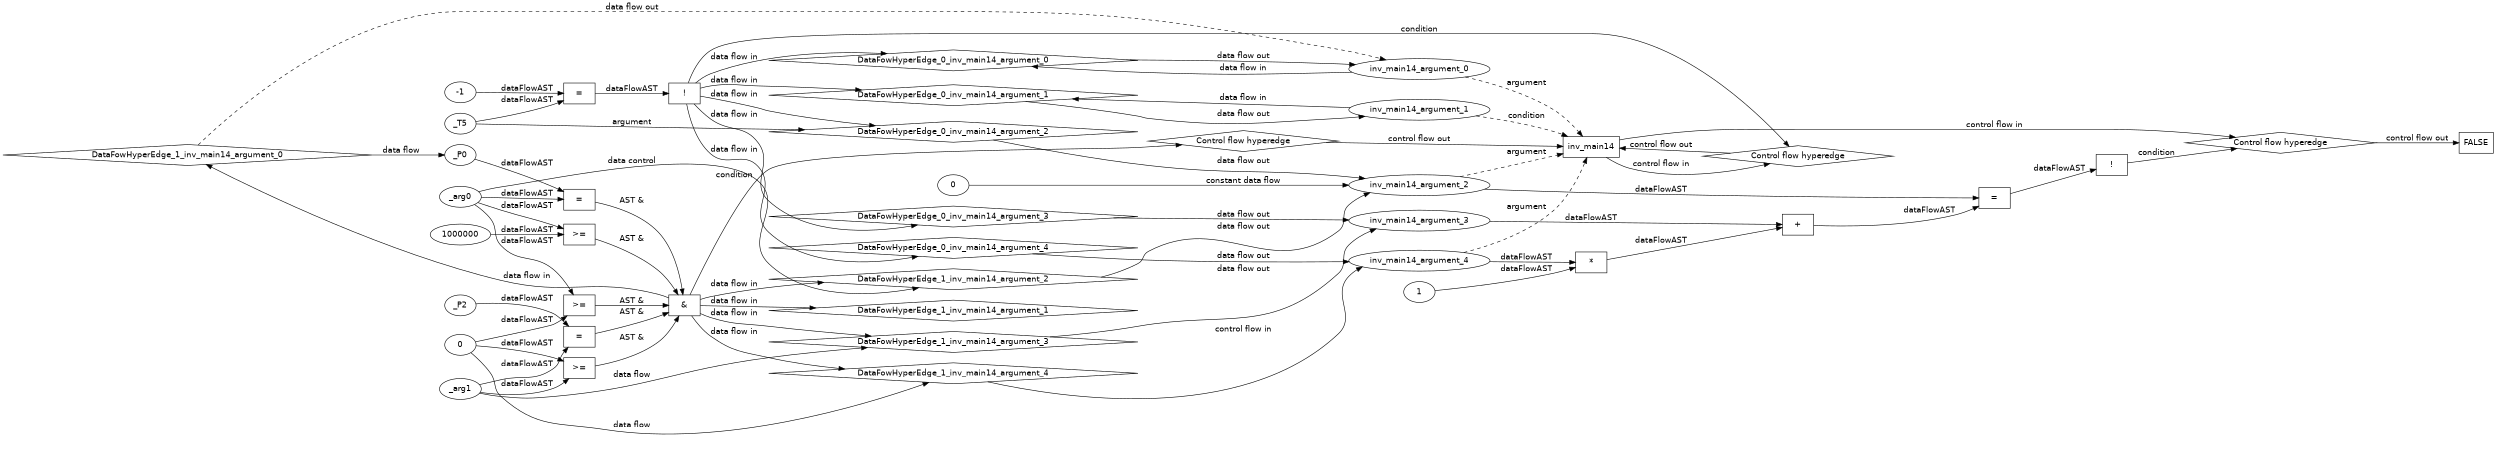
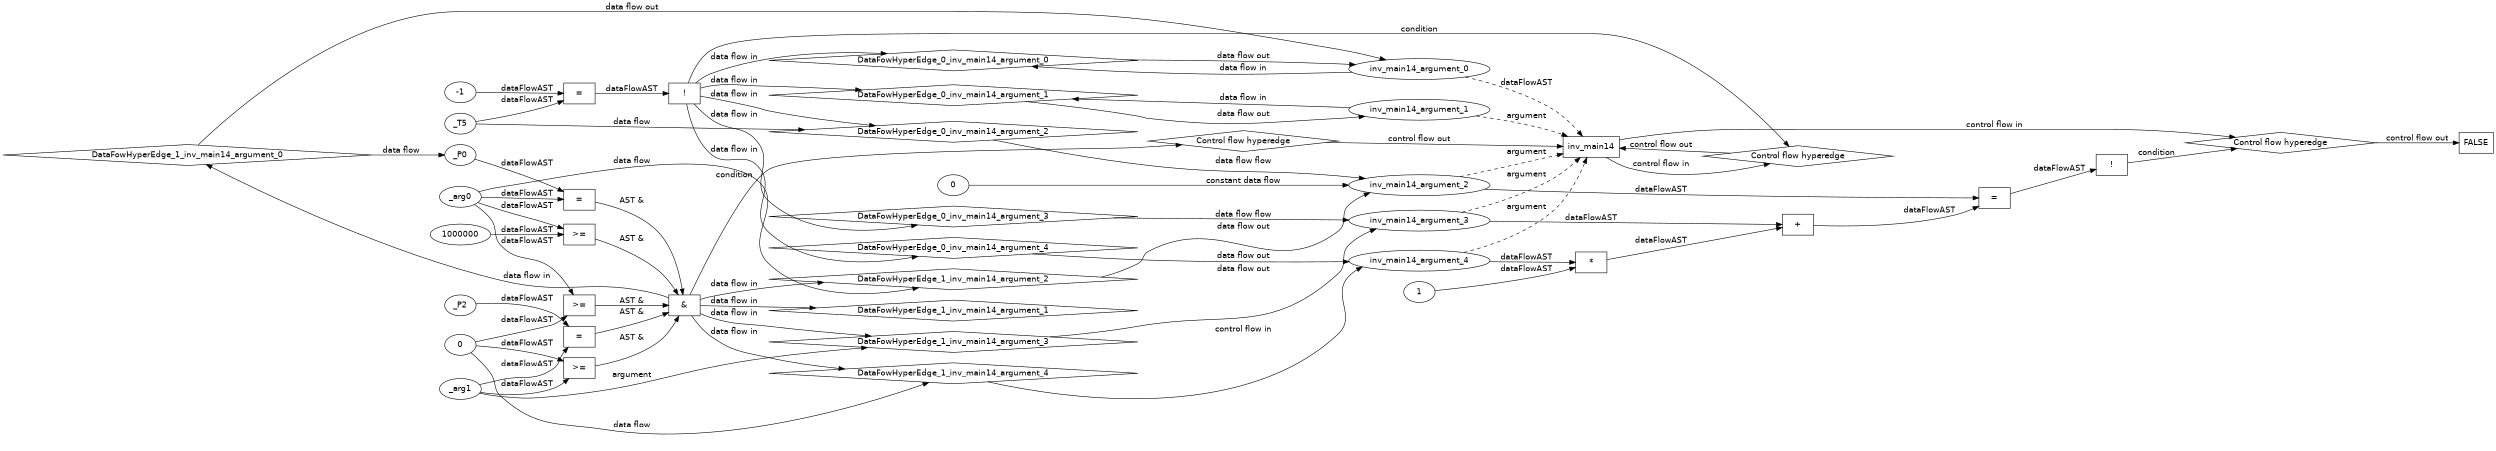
edge "DataFowHyperEdge_1_inv_main14_argument_0" -> "inv_main14_argument_0": style dashed -> solid
edge "inv_main14_argument_0" -> "inv_main14": label "argument" -> "dataFlowAST"
edge "inv_main14_argument_1" -> "inv_main14": label "condition" -> "argument"
edge "_T5" -> "DataFowHyperEdge_0_inv_main14_argument_2": label "argument" -> "data flow"
edge "_arg0" -> "DataFowHyperEdge_1_inv_main14_argument_2": label "data control" -> "data flow"
edge "DataFowHyperEdge_0_inv_main14_argument_2" -> "inv_main14_argument_2": label "data flow out" -> "data flow flow"
edge "inv_main14_argument_3" -> "inv_main14": added, label "argument"
edge "DataFowHyperEdge_0_inv_main14_argument_3" -> "inv_main14_argument_3": label "data flow out" -> "data flow flow"
edge "_arg1" -> "DataFowHyperEdge_1_inv_main14_argument_3": label "data flow" -> "argument"
